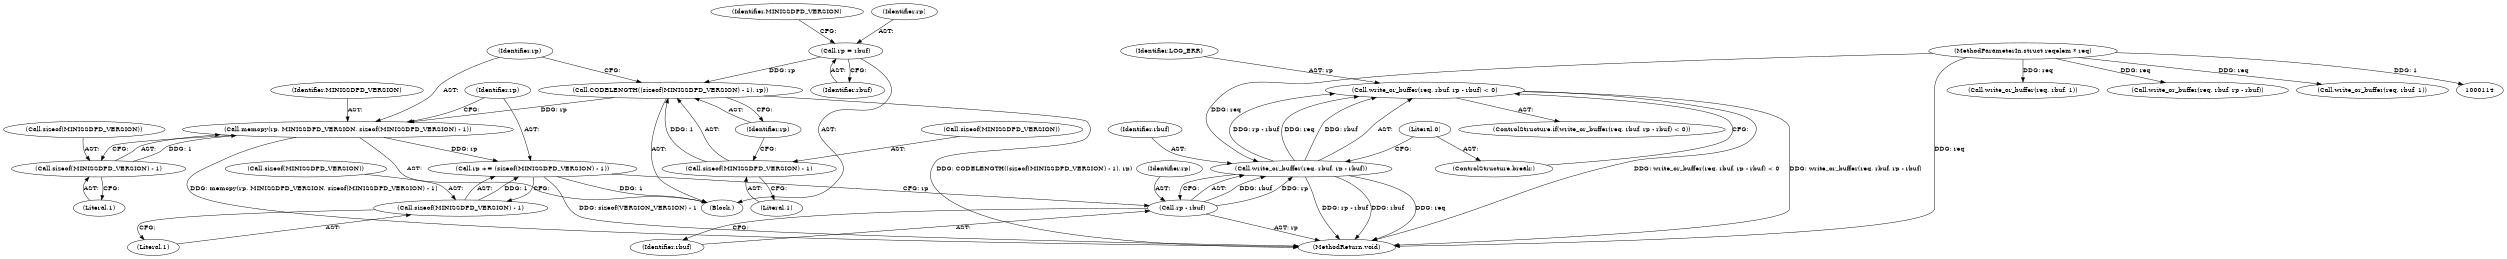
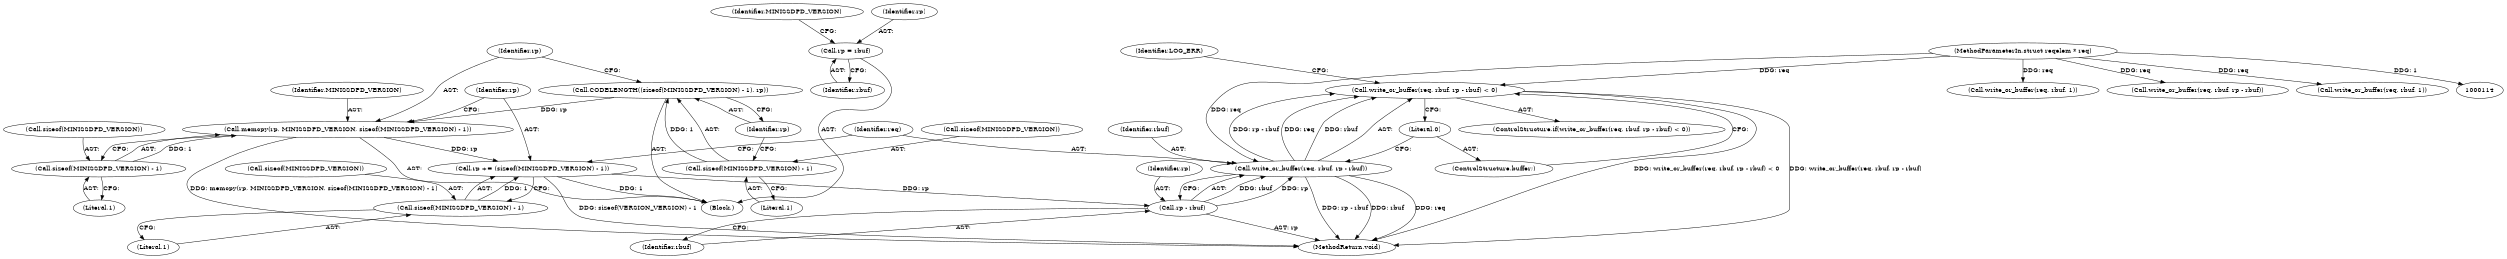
edge "(Call,rp = rbuf)" -> "(Call,CODELENGTH((sizeof(MINISSDPD_VERSION) - 1), rp))": removed, label "DDG: rp"
edge "(Identifier,LOG_ERR)" -> "(Call,write_or_buffer(req, rbuf, rp - rbuf) < 0)": label "AST: rp" -> "CFG: "
edge "(Call,write_or_buffer(req, rbuf, rp - rbuf) < 0)" -> "(Literal,0)": added, label "CFG:"
node "(Identifier,req)": added
edge "(Call,CODELENGTH((sizeof(MINISSDPD_VERSION) - 1), rp))" -> "(MethodReturn,void)": removed, label "DDG: CODELENGTH((sizeof(MINISSDPD_VERSION) - 1), rp)"
node "(ControlStructure,break;)": label "(ControlStructure,break;)" -> "(ControlStructure,buffer;)"
edge "(Call,rp += (sizeof(MINISSDPD_VERSION) - 1))" -> "(Call,rp - rbuf)": label "CFG: rp" -> "DDG: rp"
edge "(MethodParameterIn,struct reqelem * req)" -> "(MethodReturn,void)": now "(MethodParameterIn,struct reqelem * req)" -> "(Call,write_or_buffer(req, rbuf, rp - rbuf) < 0)"
